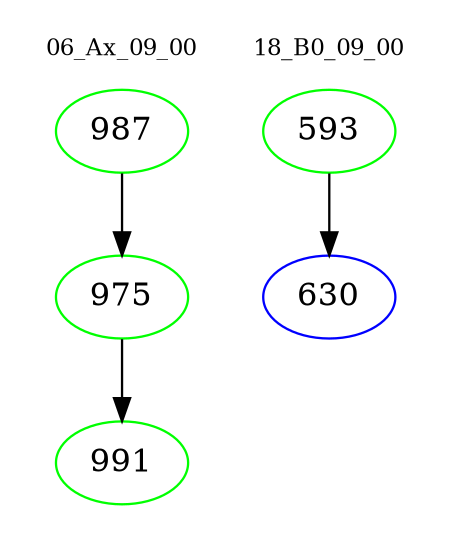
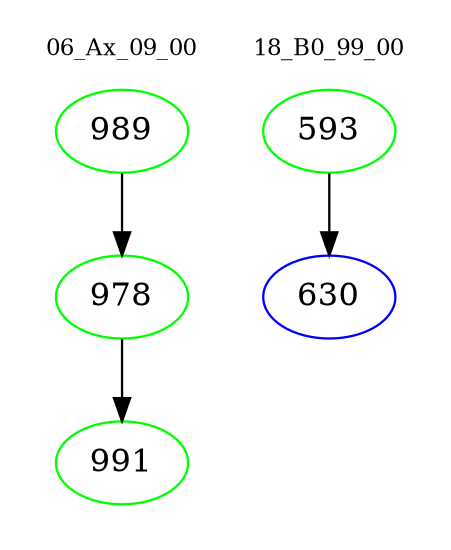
cluster "18_B0_09_00": label "18_B0_09_00" -> "18_B0_99_00"
node "987": label "987" -> "989"
node "975": label "975" -> "978"
